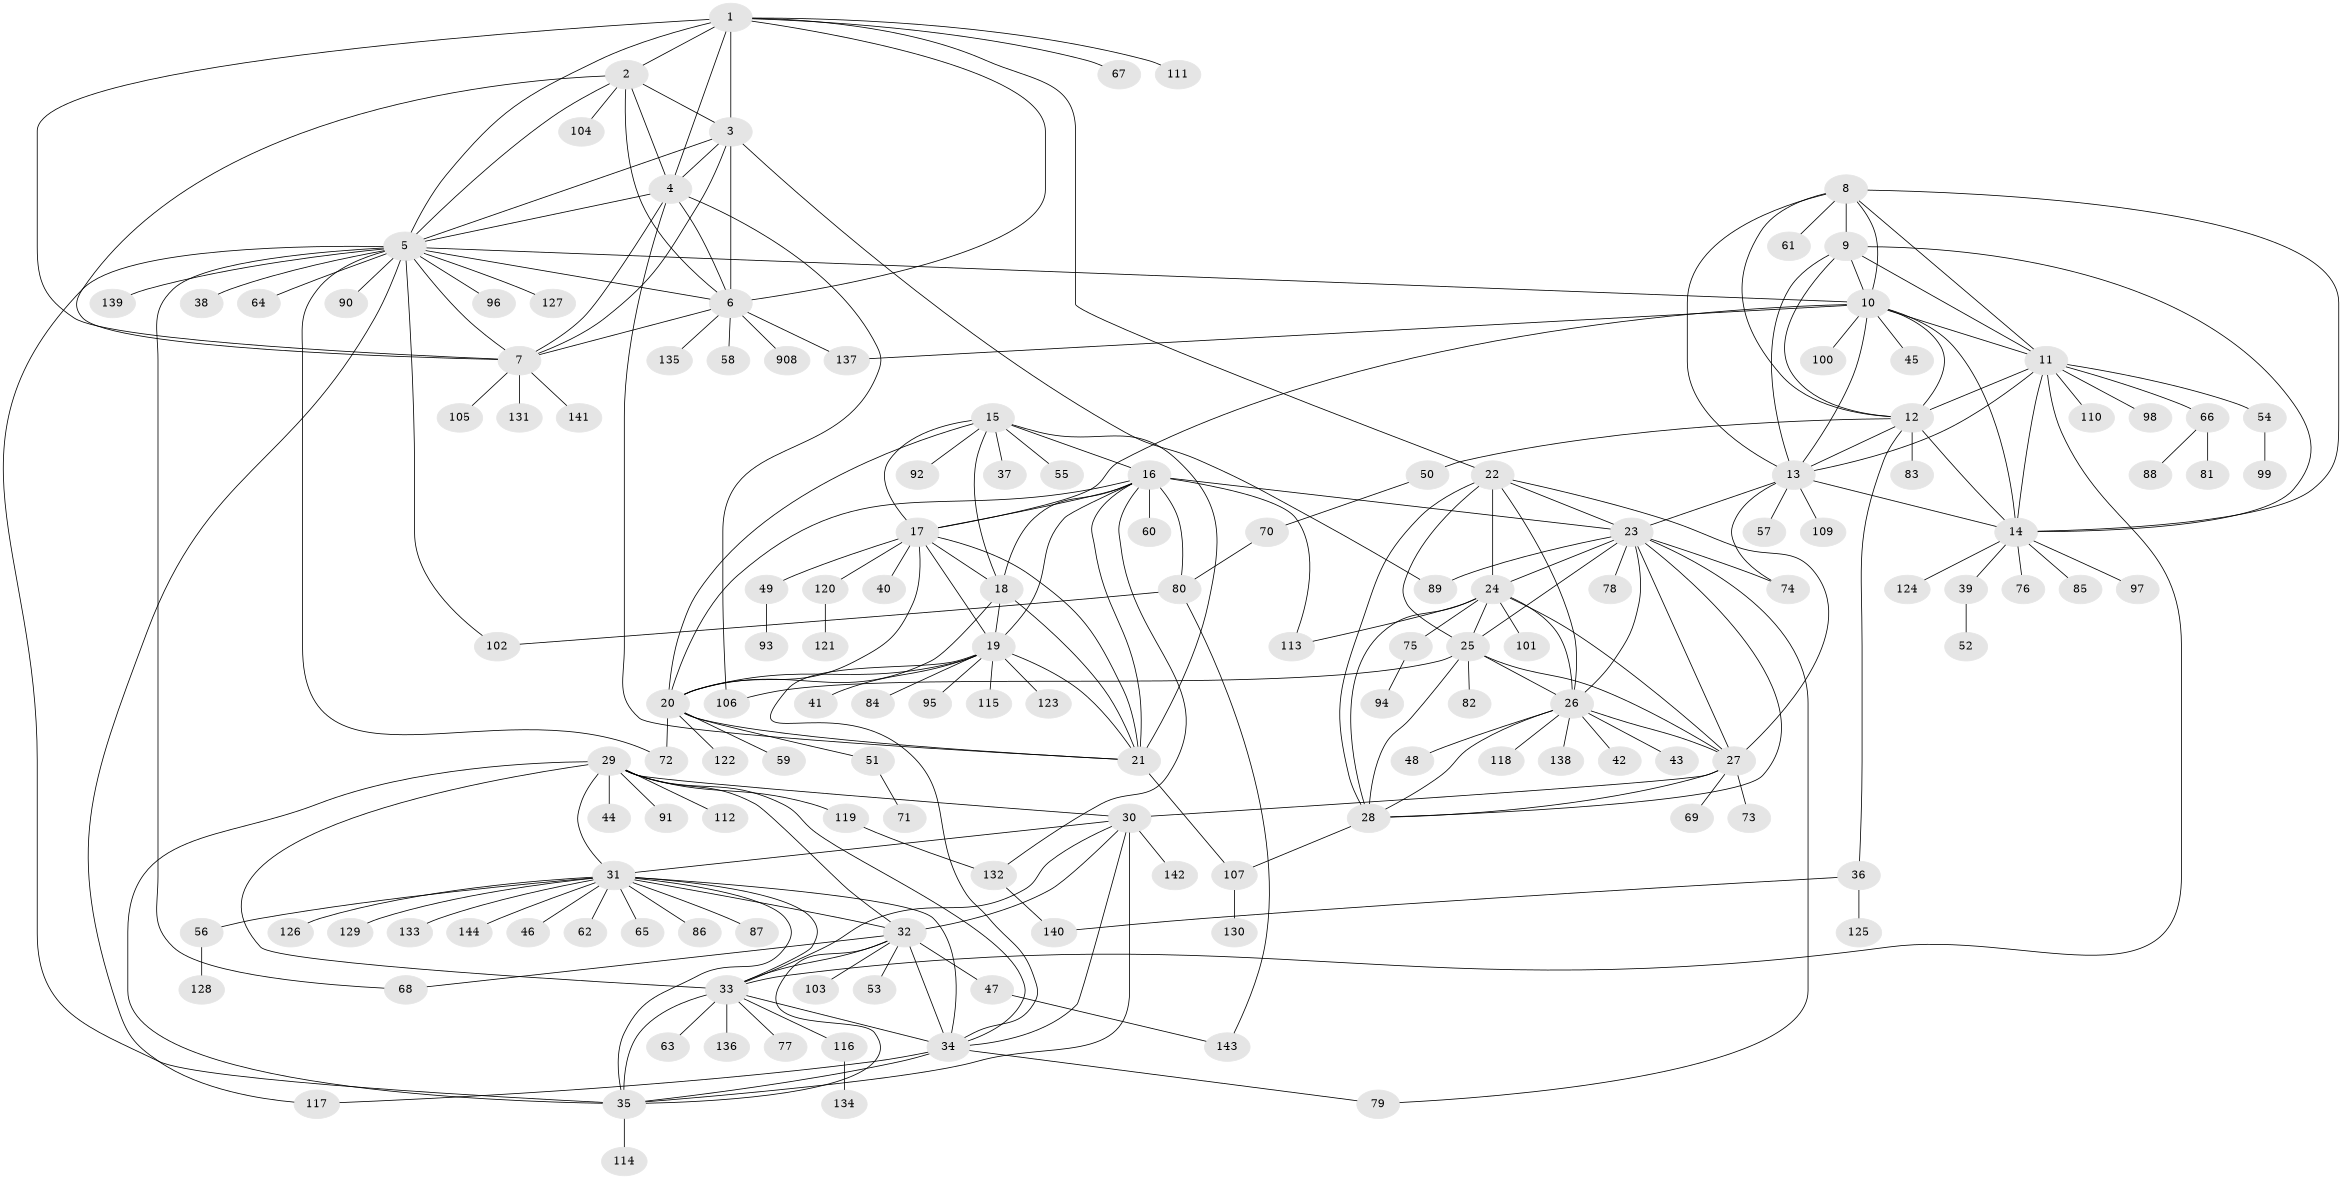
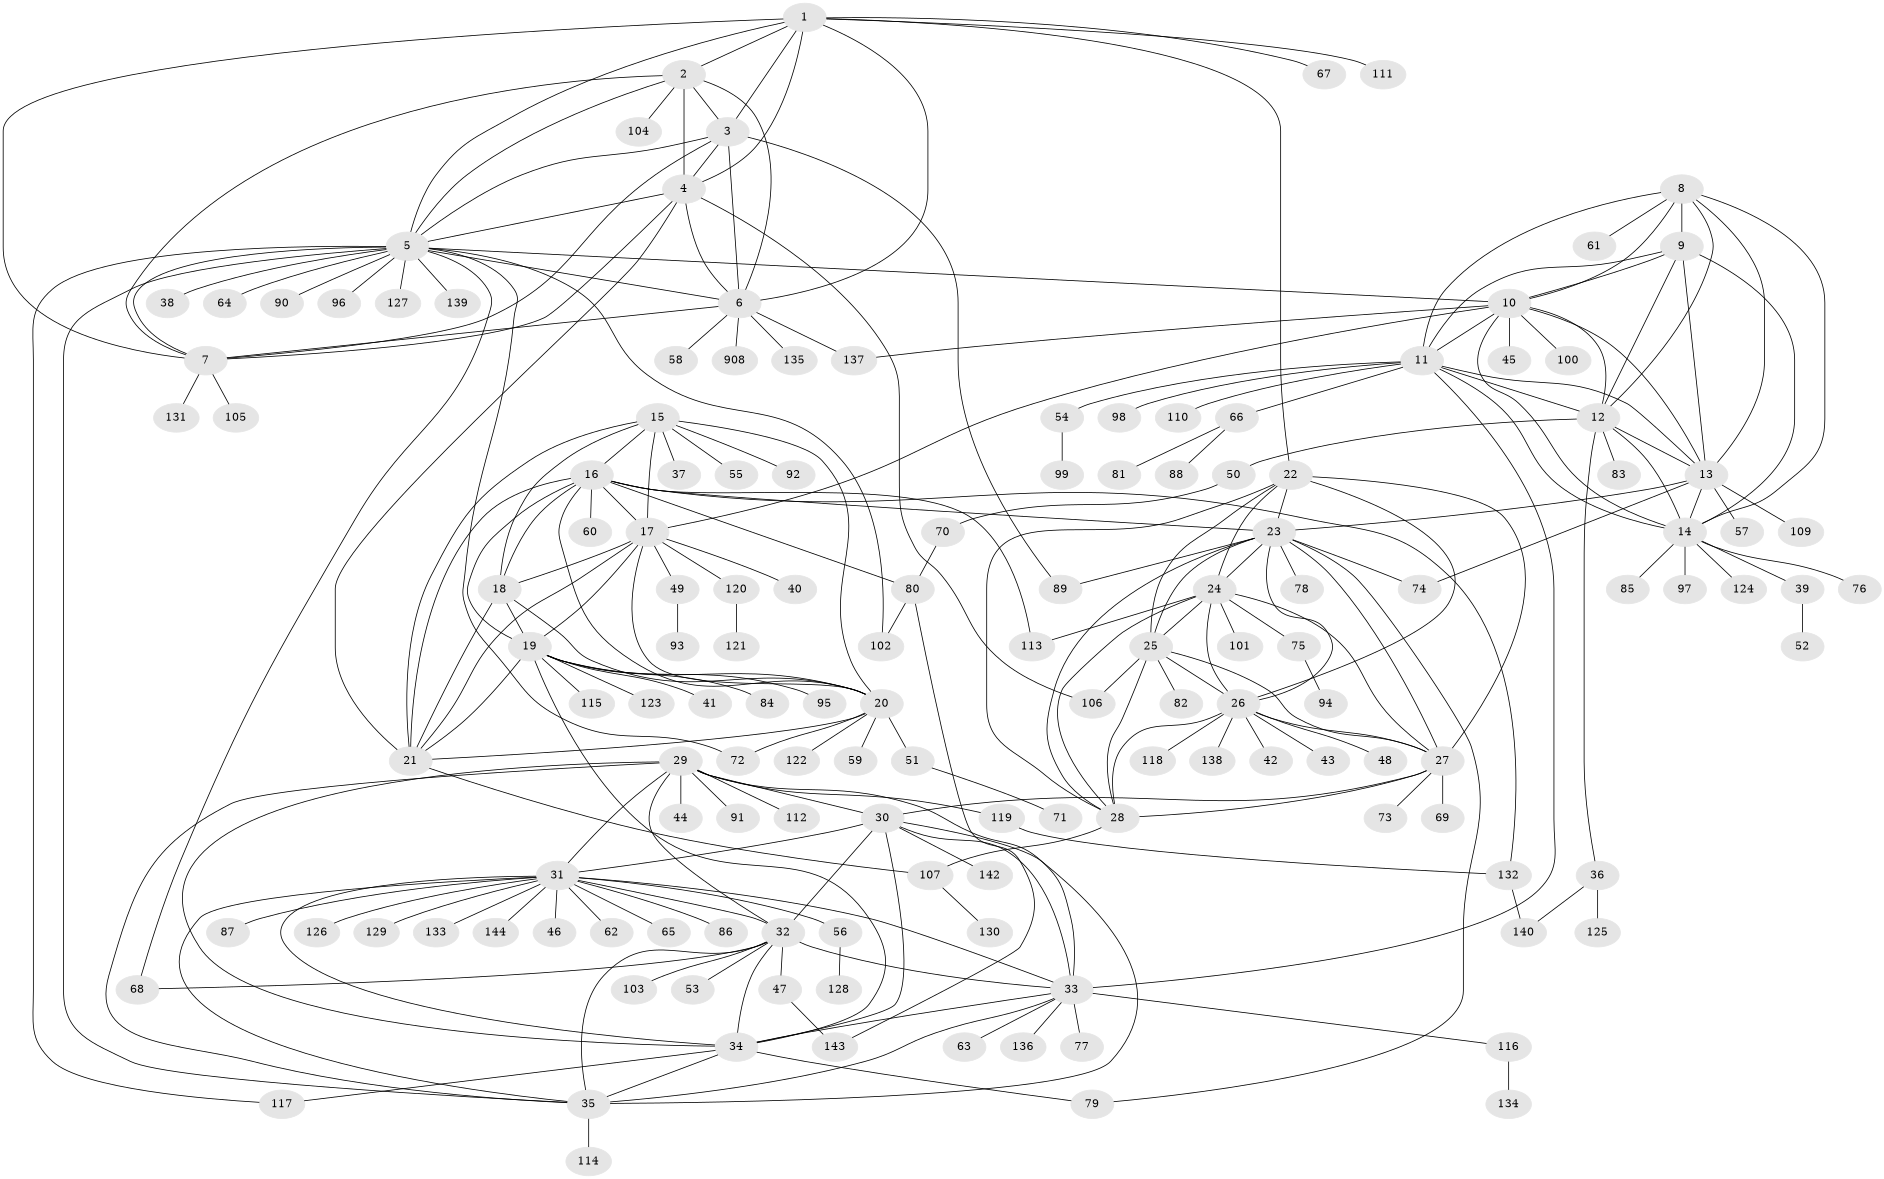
node "141": removed
